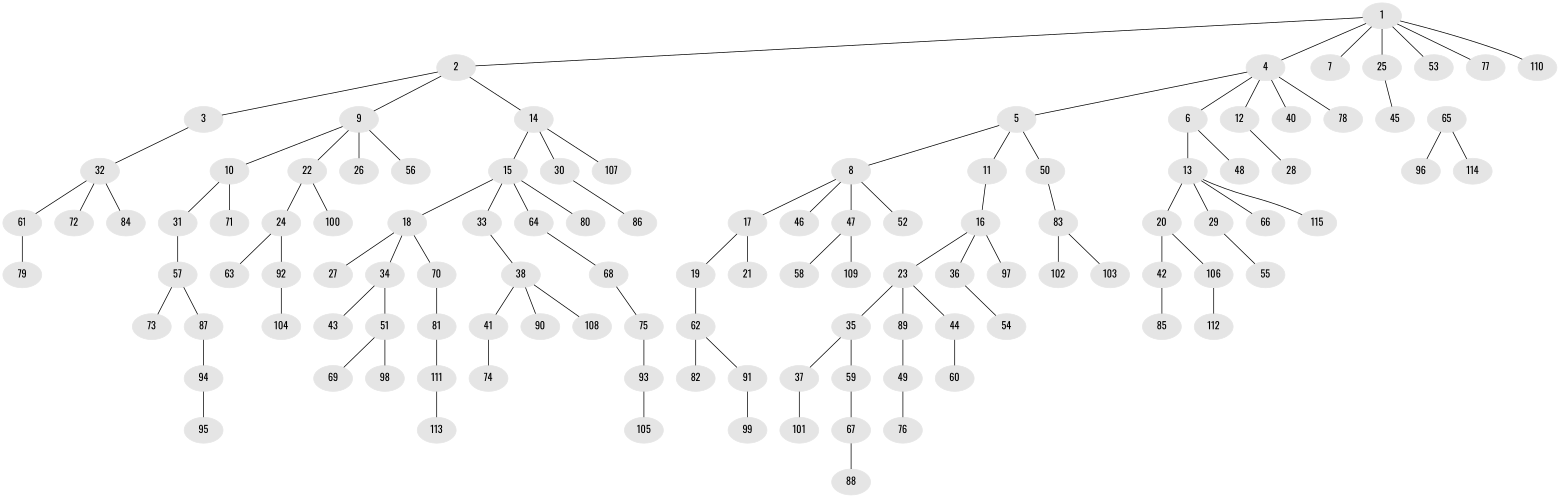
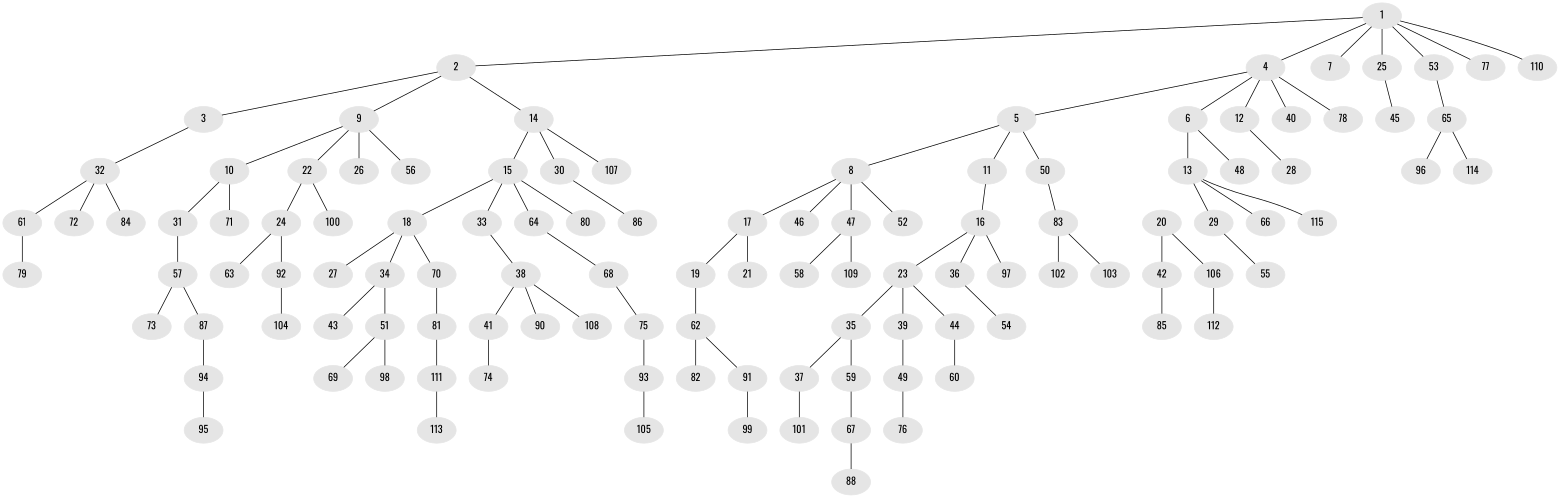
edge "53" -- "65": added
edge "13" -- "20": removed
node "89": label "89" -> "39"
